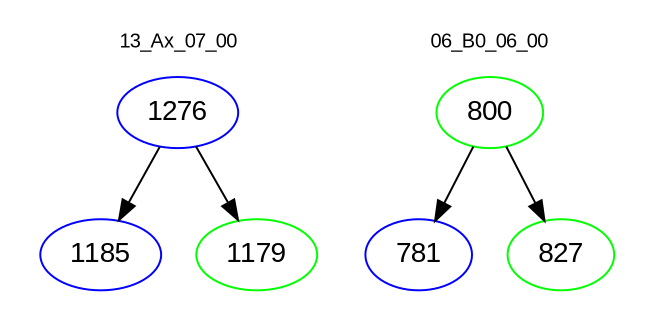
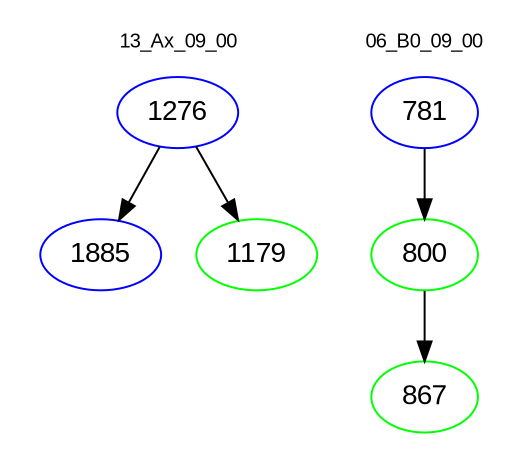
cluster "13_Ax_07_00": label "13_Ax_07_00" -> "13_Ax_09_00"
cluster "06_B0_06_00": label "06_B0_06_00" -> "06_B0_09_00"
edge "800" -> "781": reversed
node "1185": label "1185" -> "1885"
node "827": label "827" -> "867"
